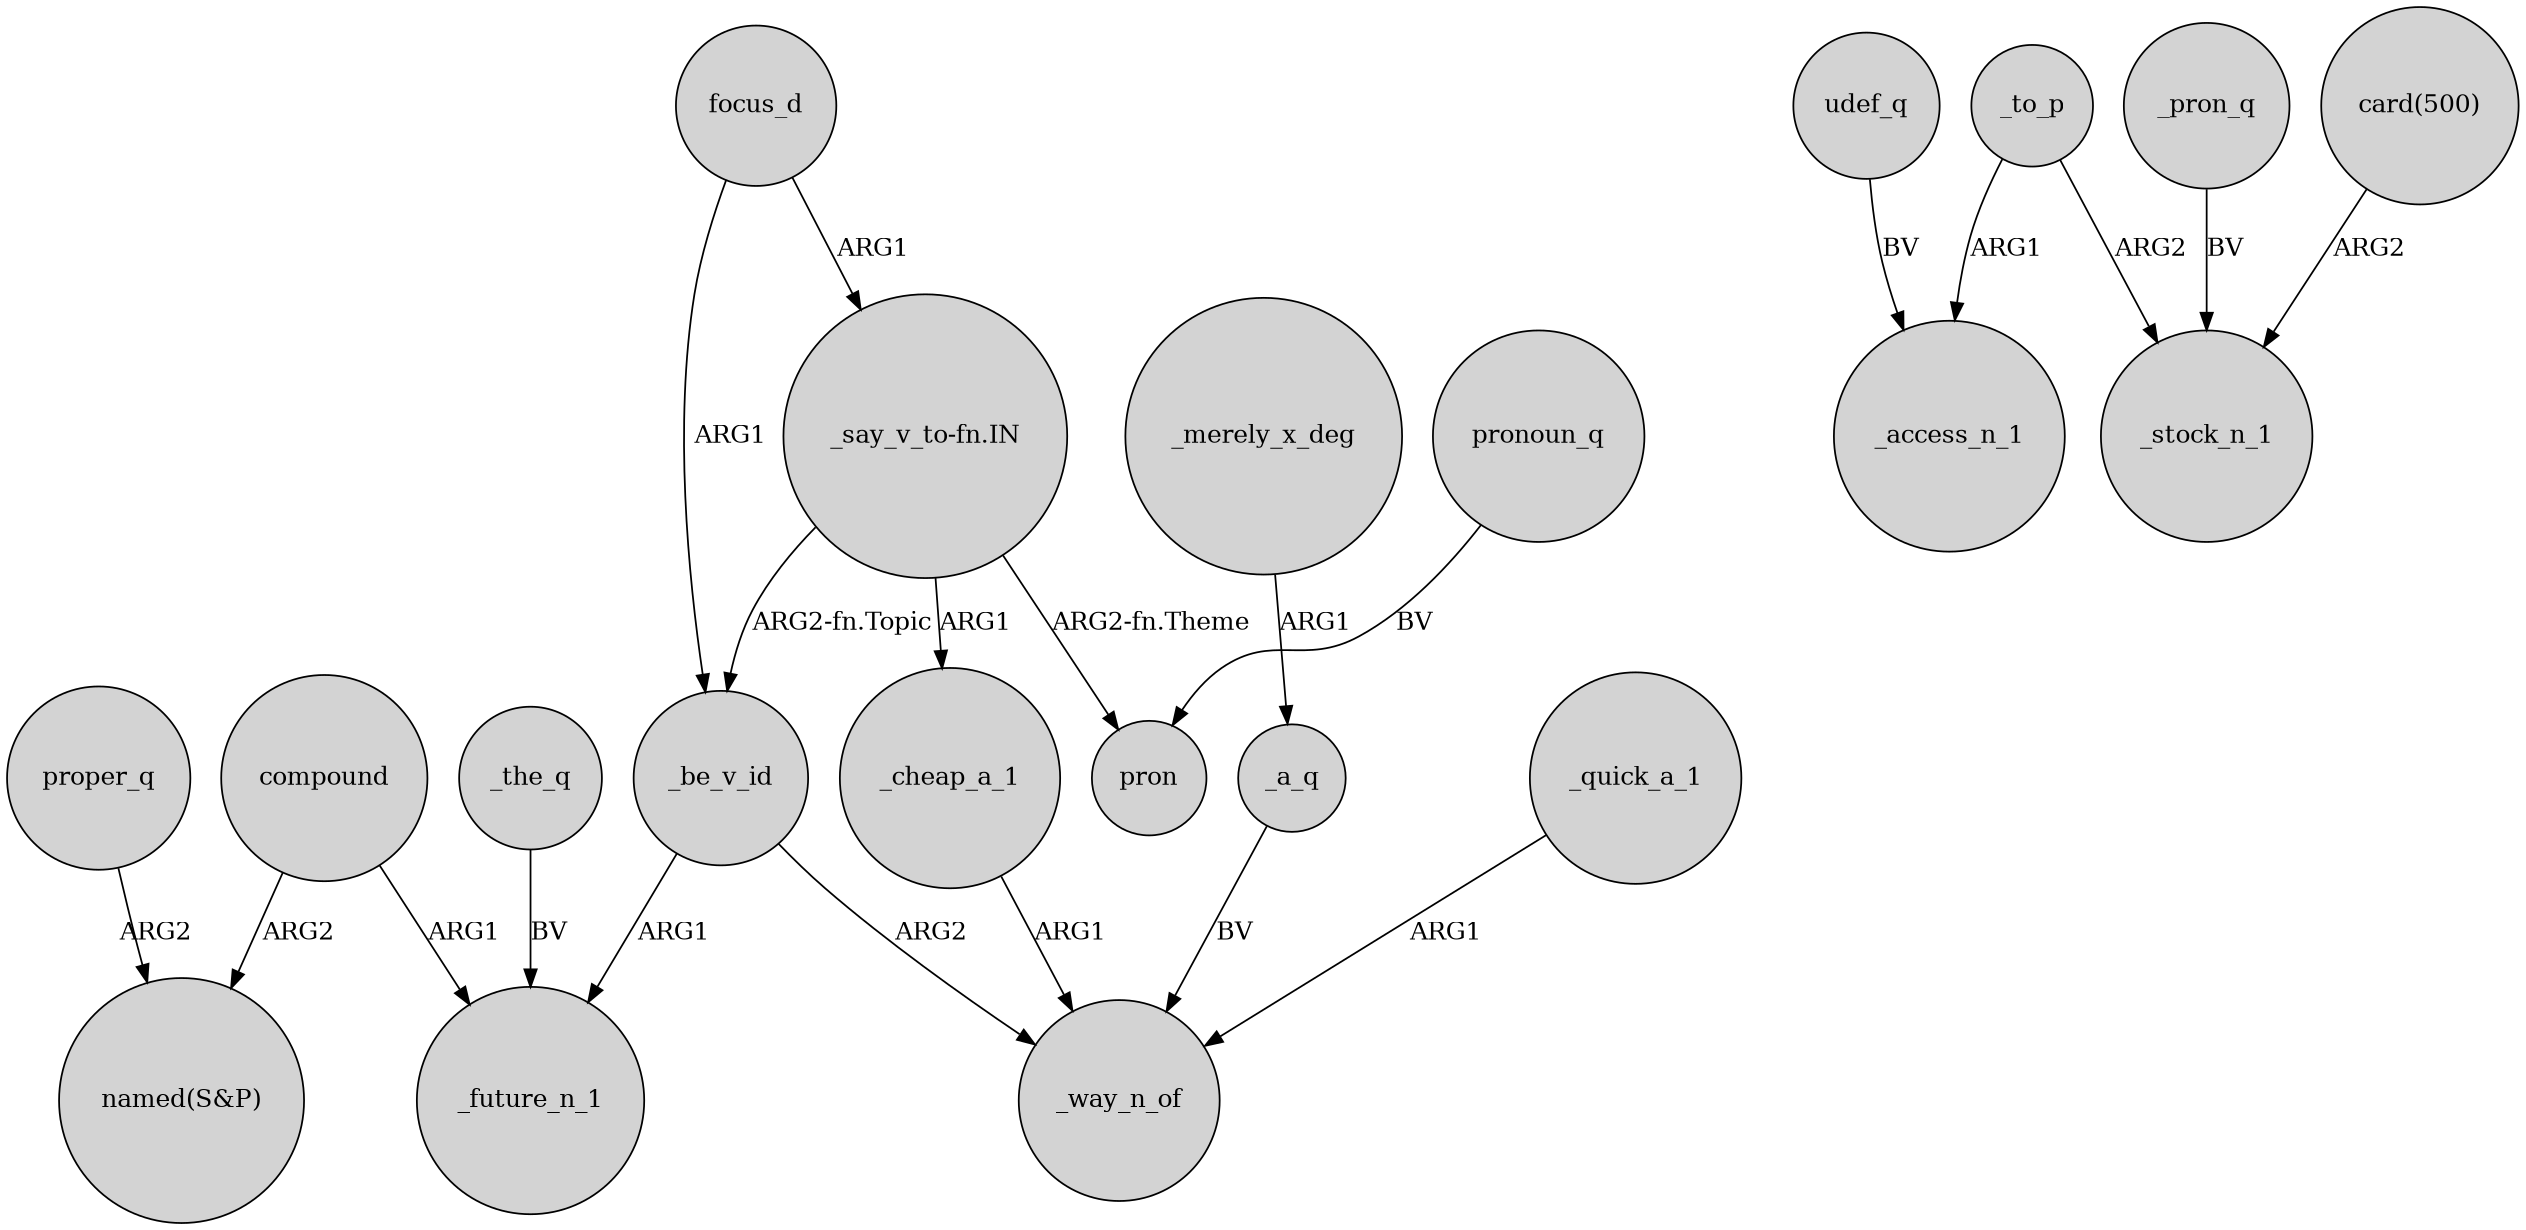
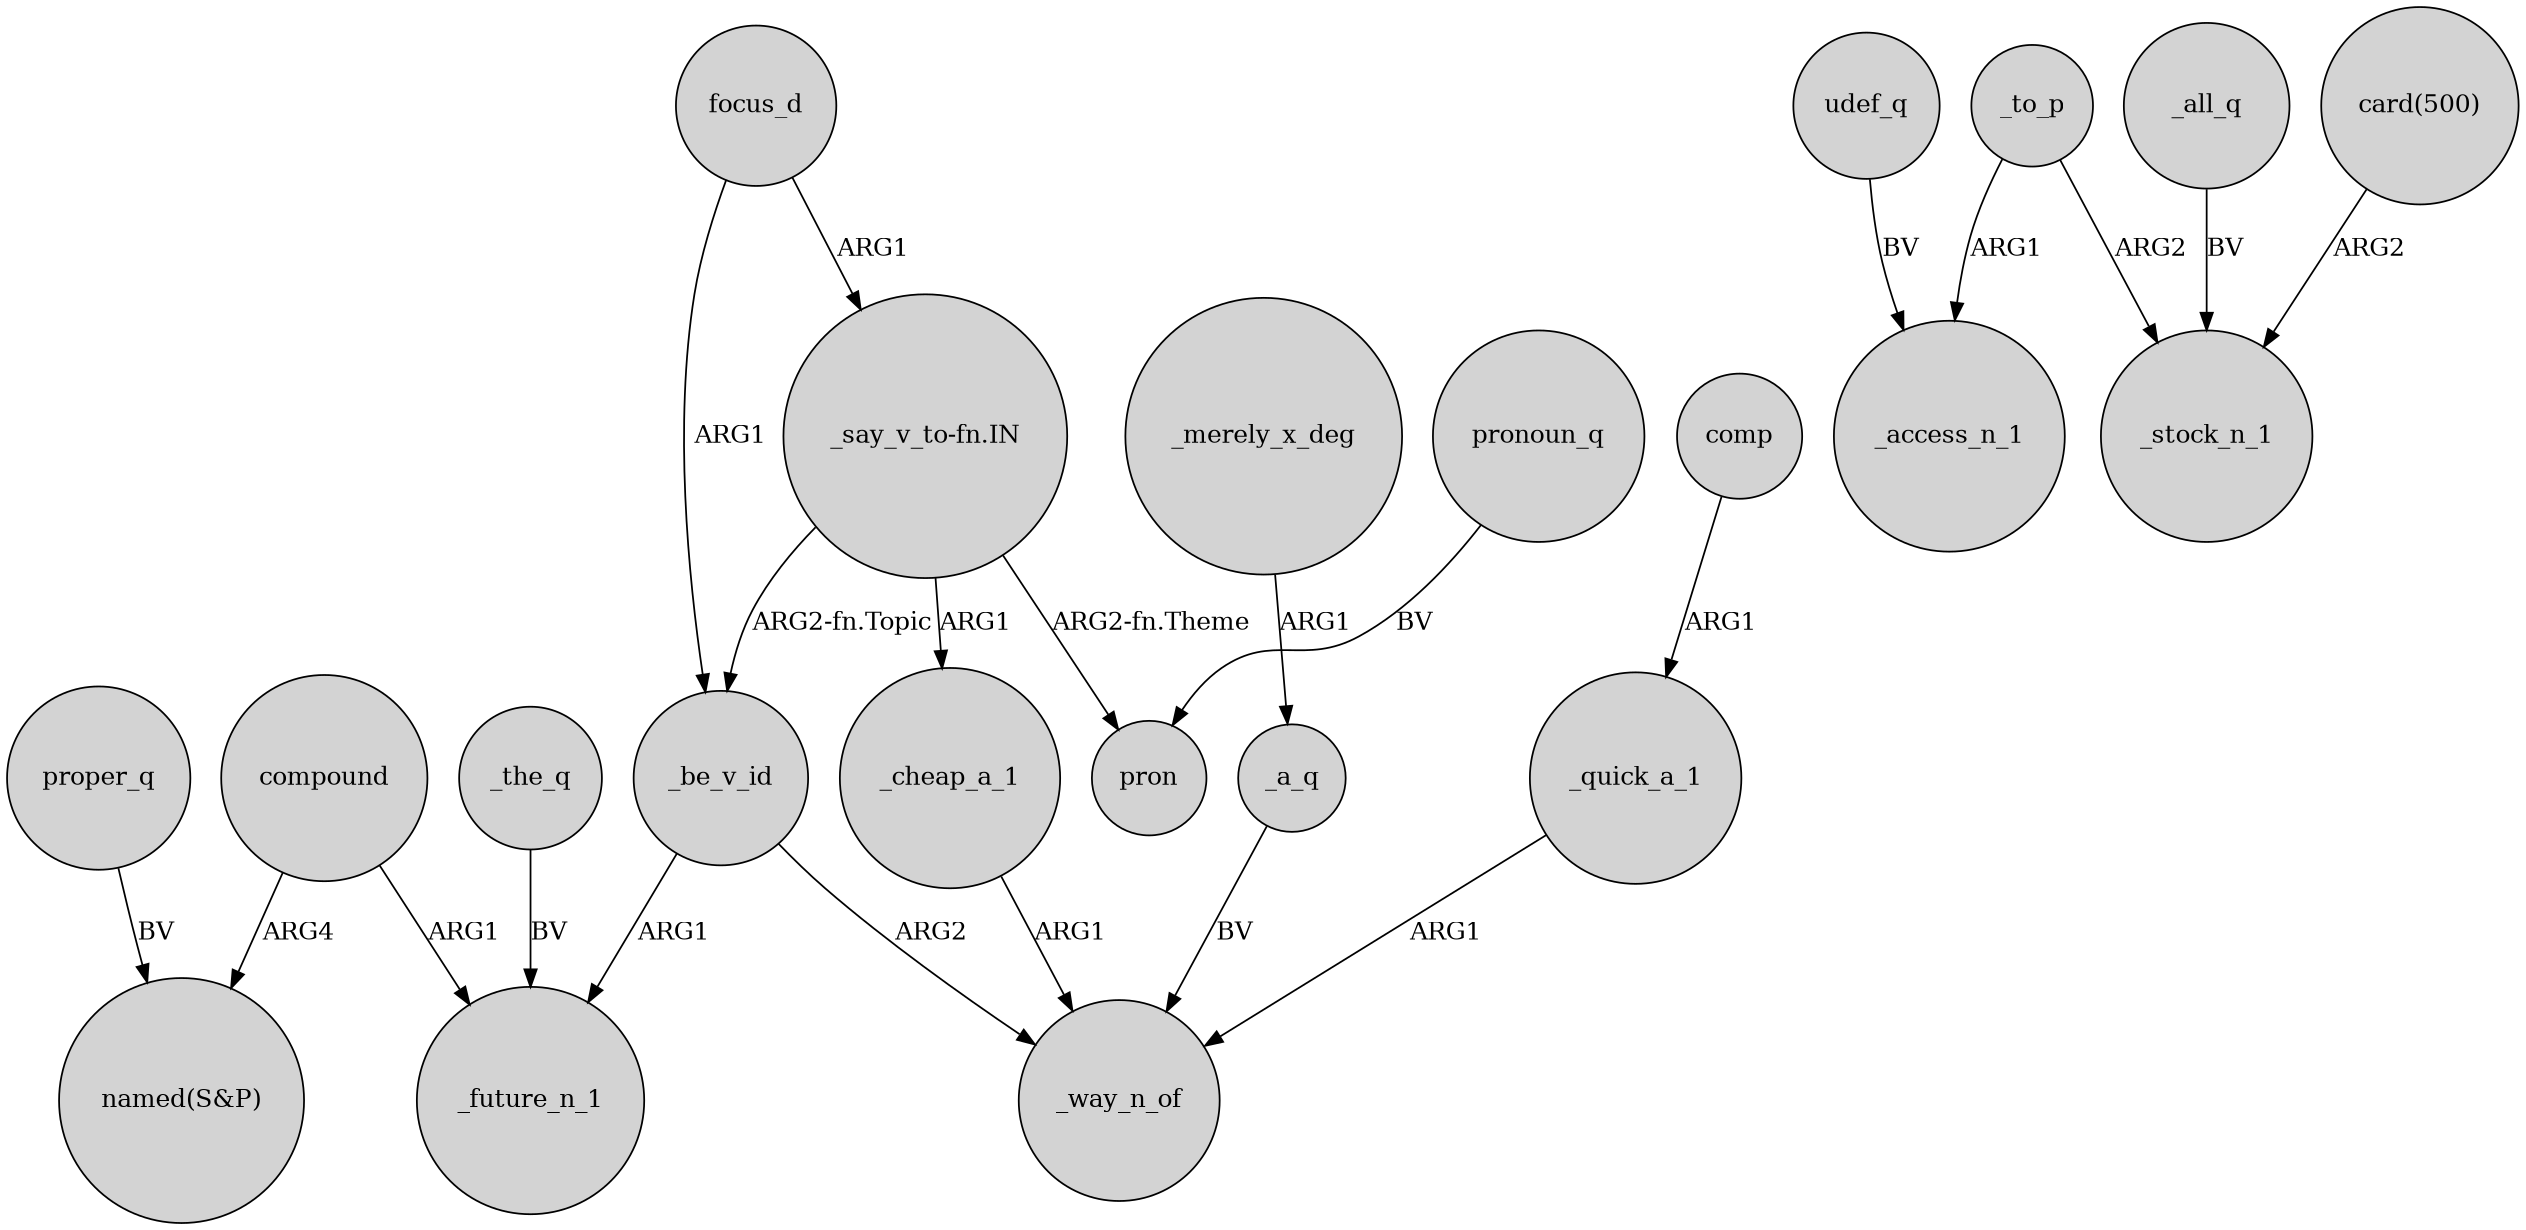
node "_pron_q": label "_pron_q" -> "_all_q"
node "comp": added
edge "proper_q" -> "named(S&P)": label "ARG2" -> "BV"
edge "compound" -> "named(S&P)": label "ARG2" -> "ARG4"
